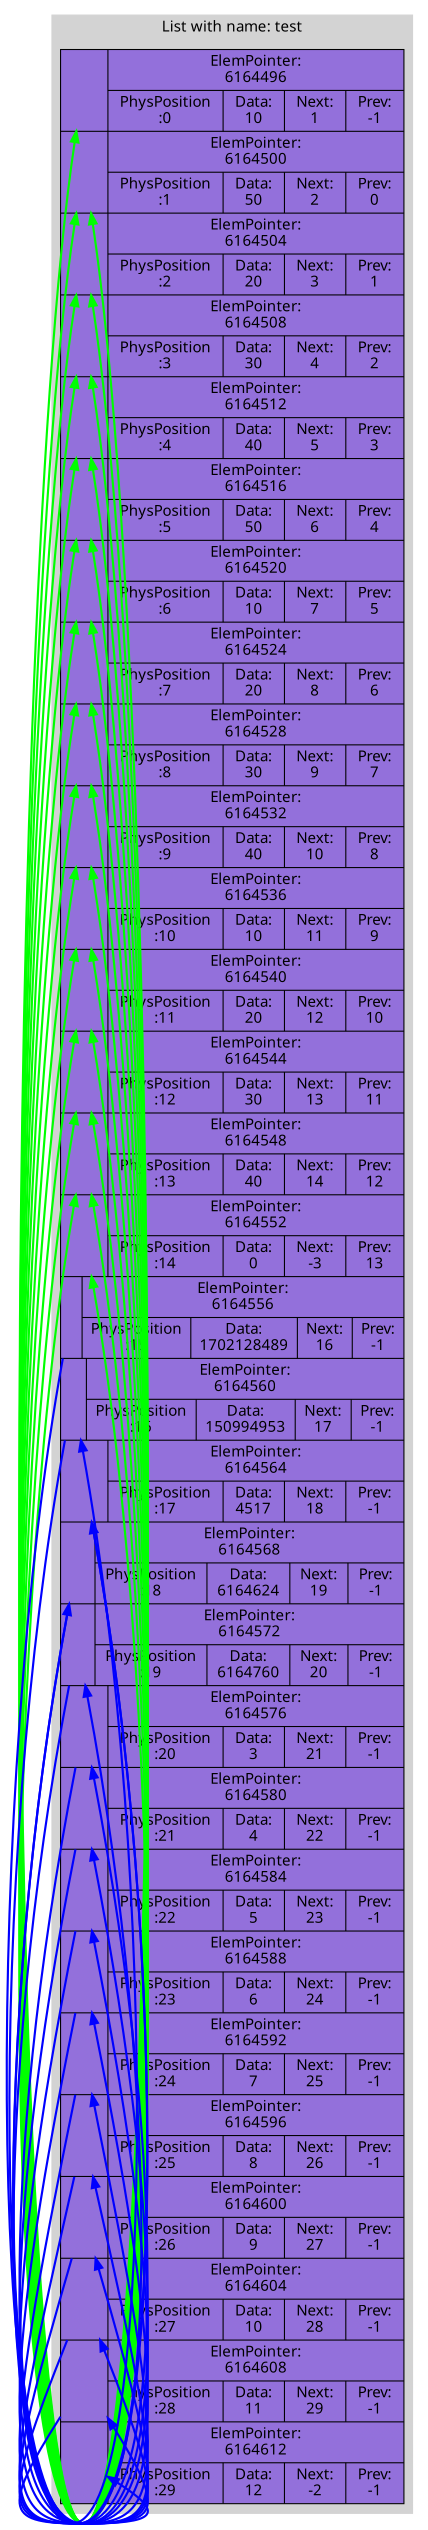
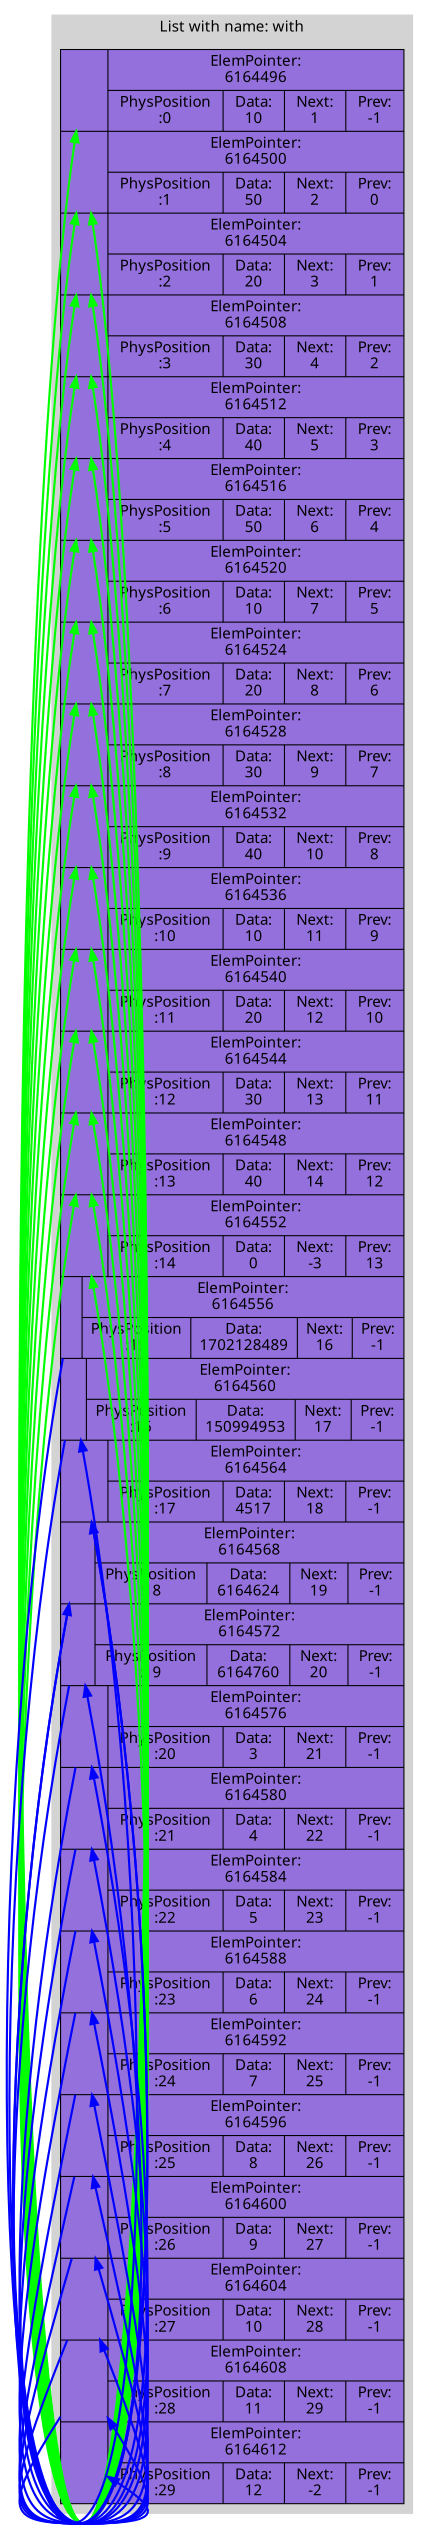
cluster "List with name: test": label "List with name: test" -> "List with name: with"
